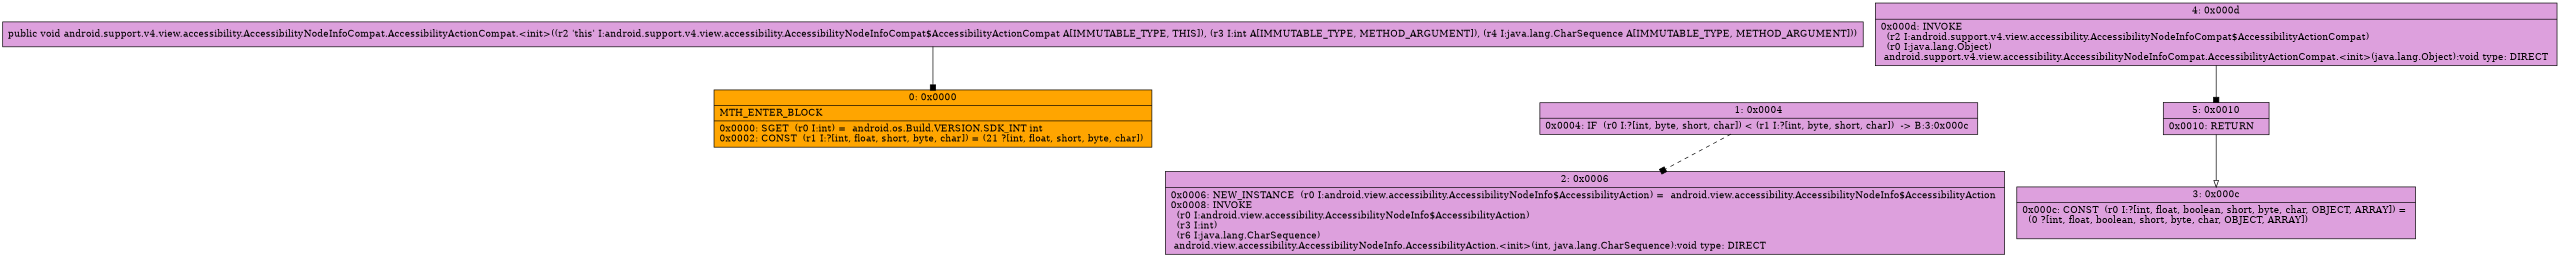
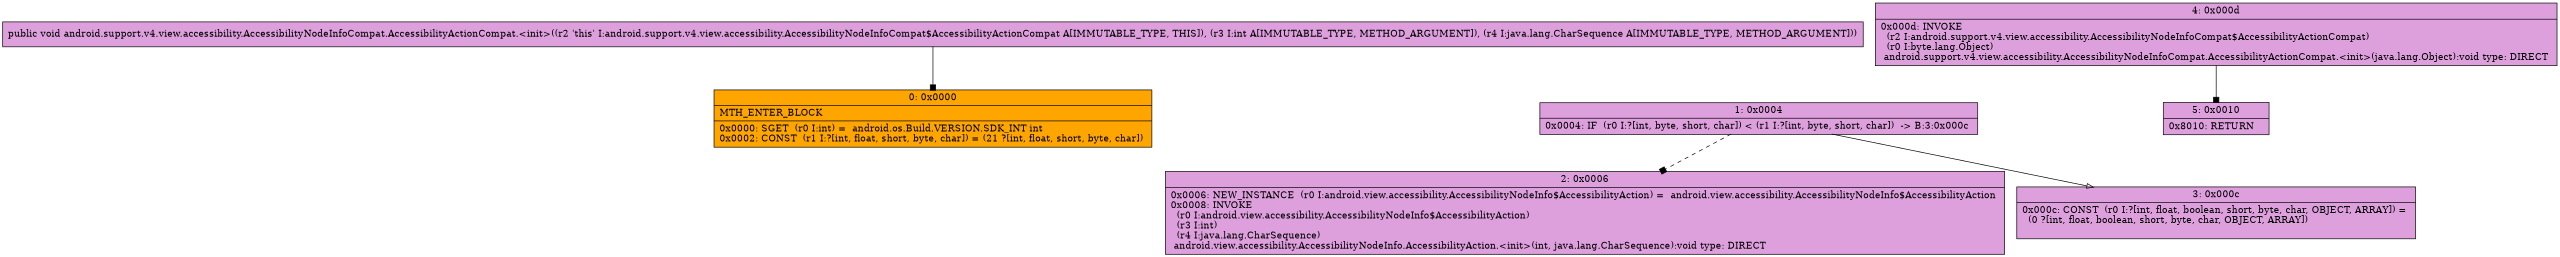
node "4: 0x000d": text "(r0 I:java.lang.Object)" -> "(r0 I:byte.lang.Object)"
node "5: 0x0010": text "0x0010: RETURN" -> "0x8010: RETURN"
edge "5: 0x0010" -> "3: 0x000c": now "1: 0x0004" -> "3: 0x000c"
node "2: 0x0006": text "(r6 I:java.lang.CharSequence)" -> "(r4 I:java.lang.CharSequence)"
